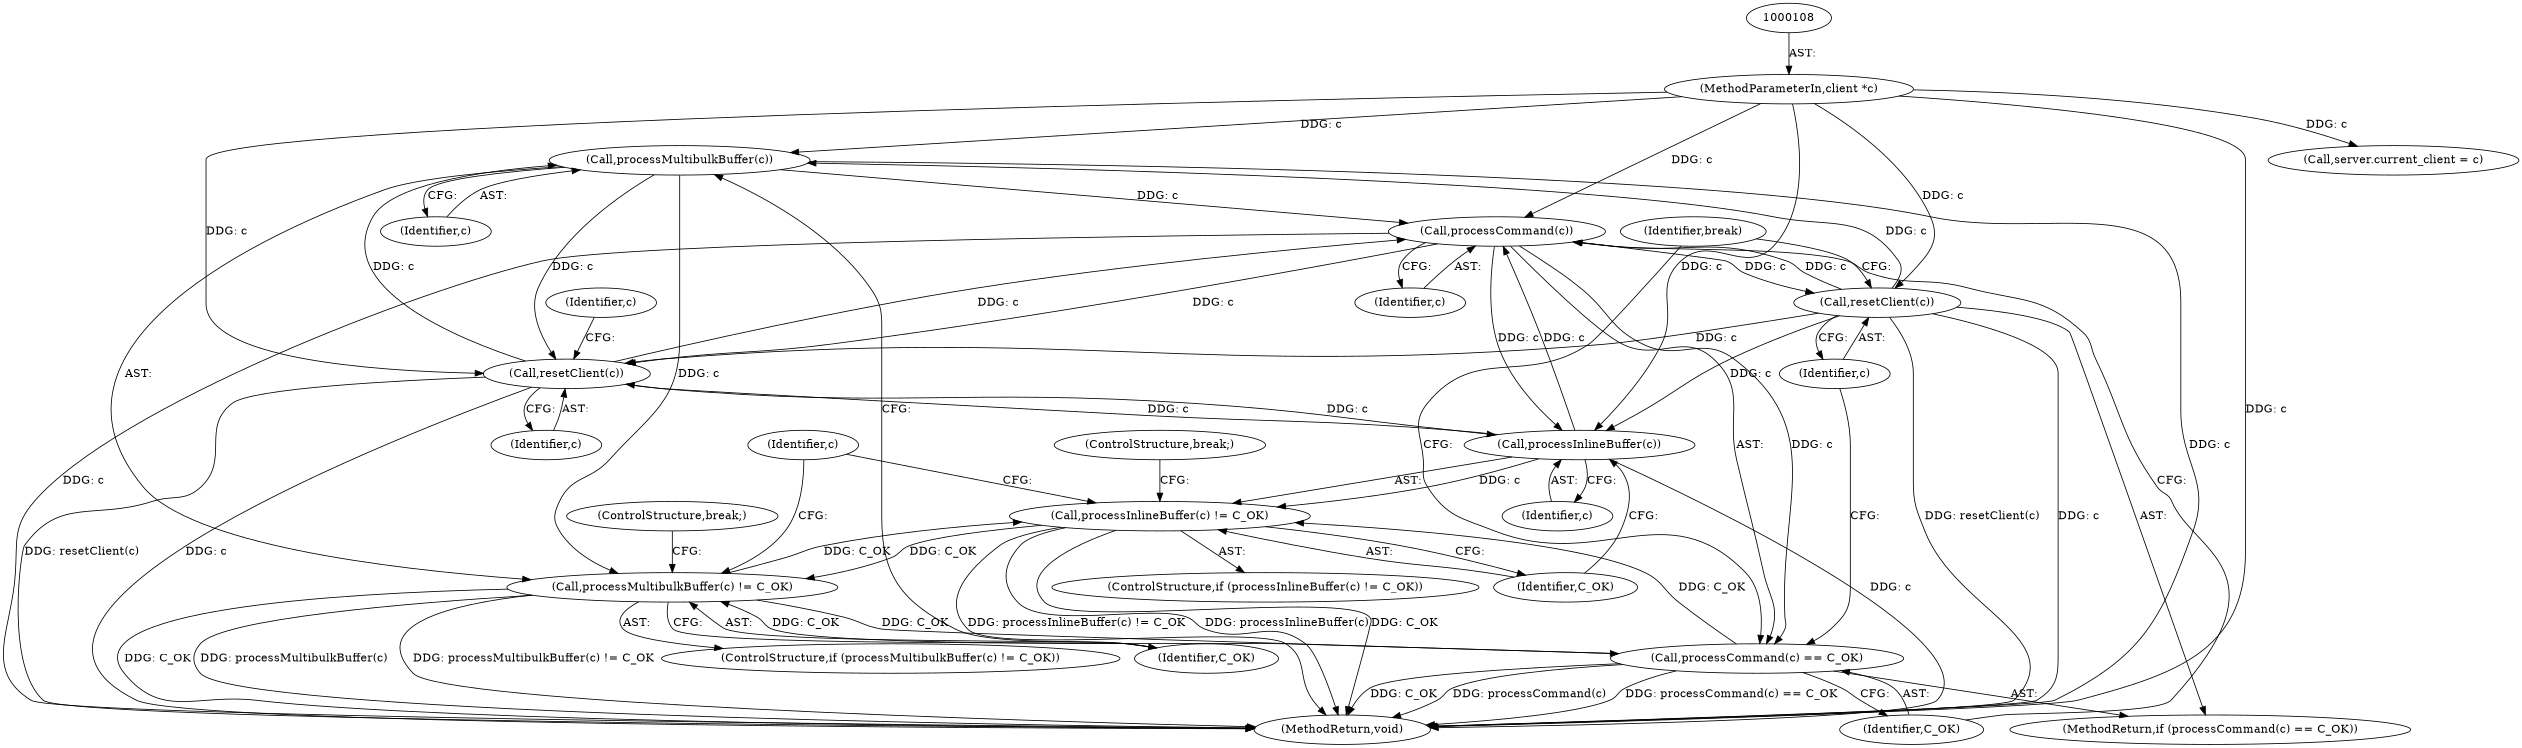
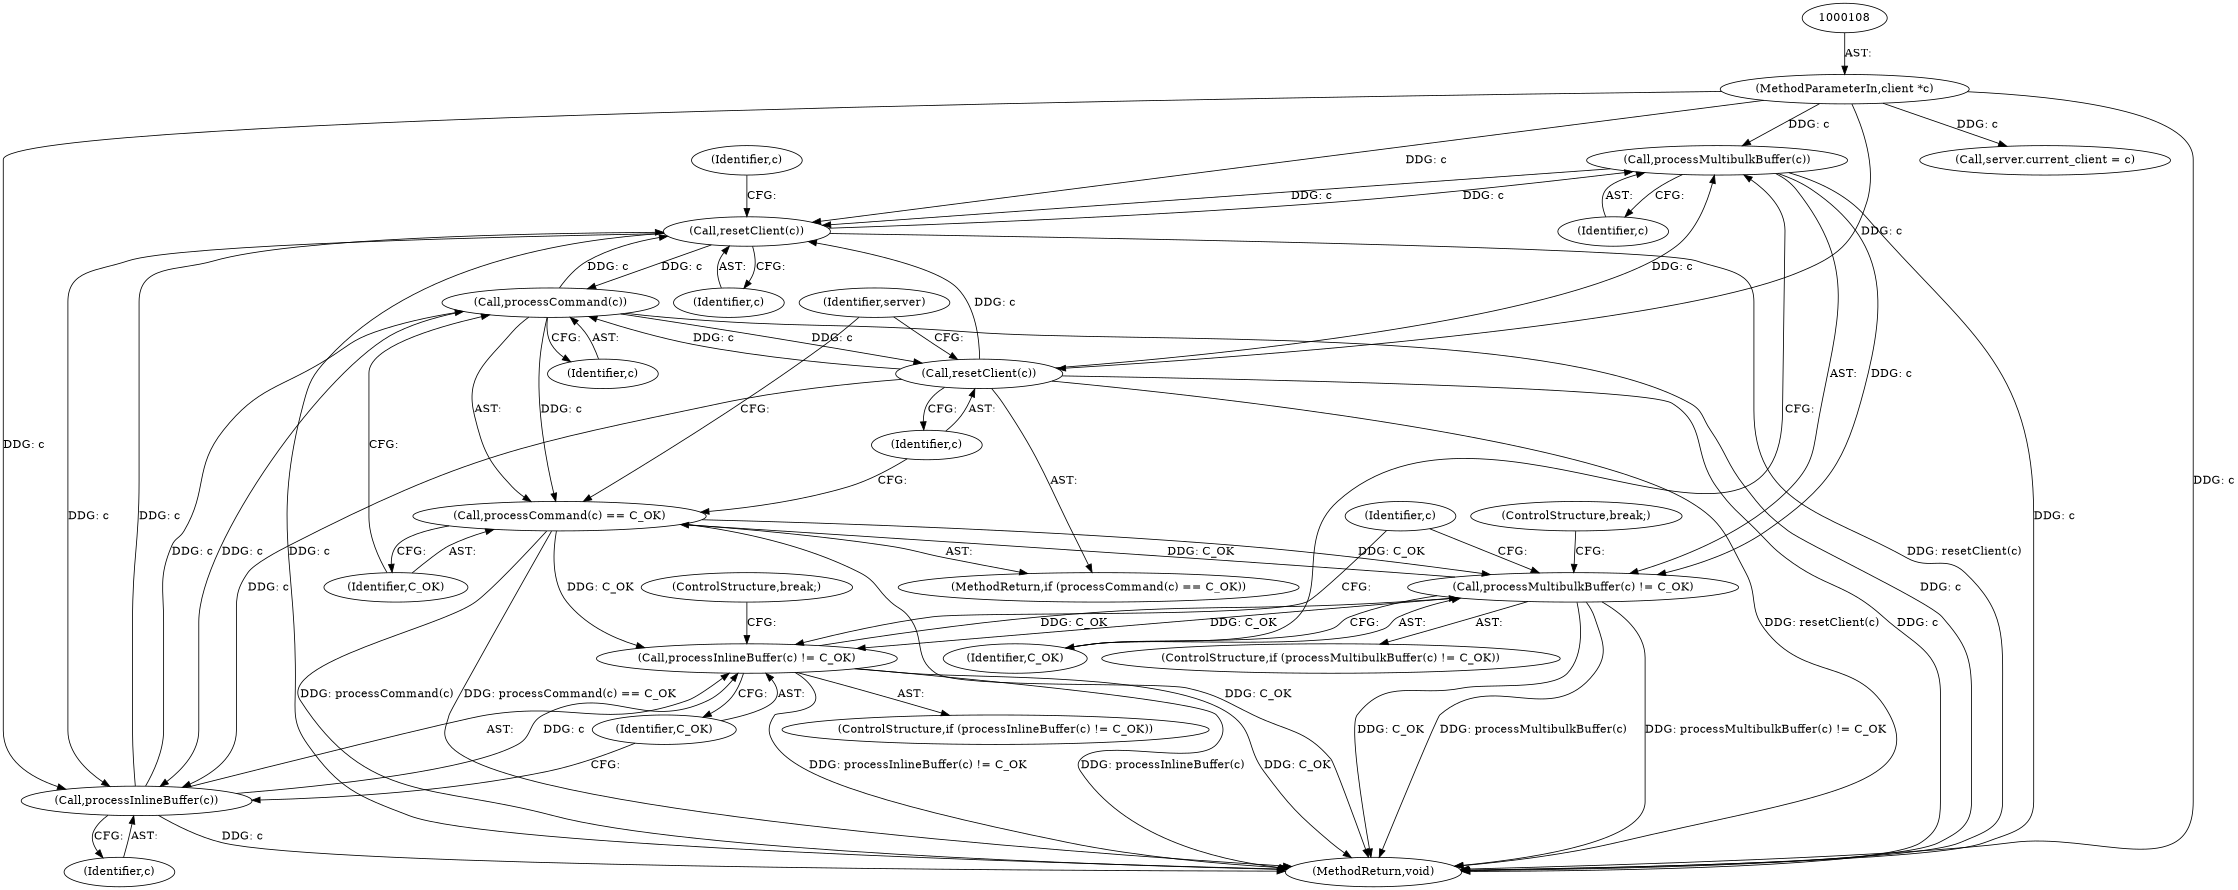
edge "(MethodParameterIn,client *c)" -> "(Call,processCommand(c))": removed, label "DDG: c"
edge "(Call,processMultibulkBuffer(c))" -> "(Call,processCommand(c))": removed, label "DDG: c"
node "(Identifier,break)": label "(Identifier,break)" -> "(Identifier,server)"
